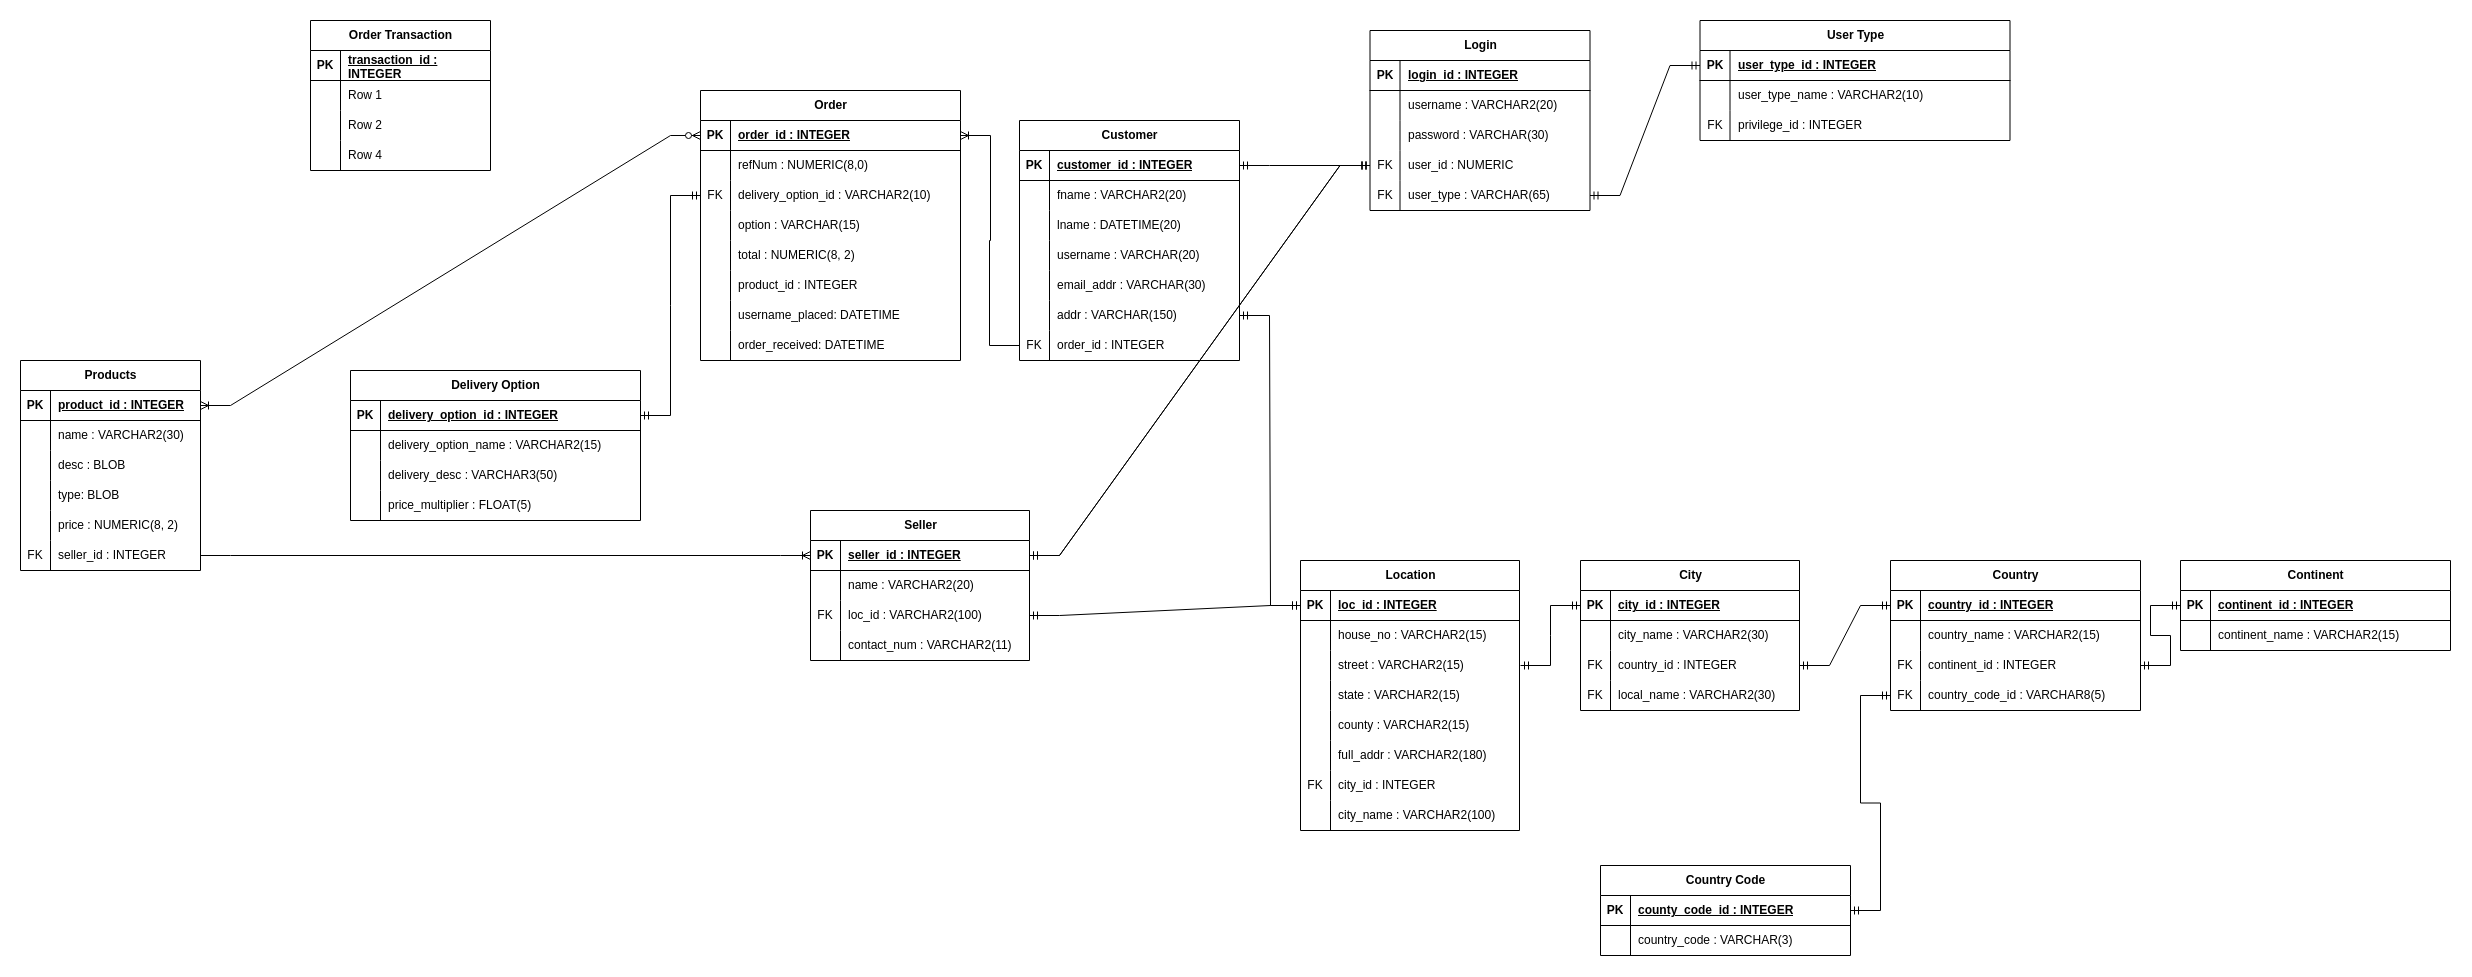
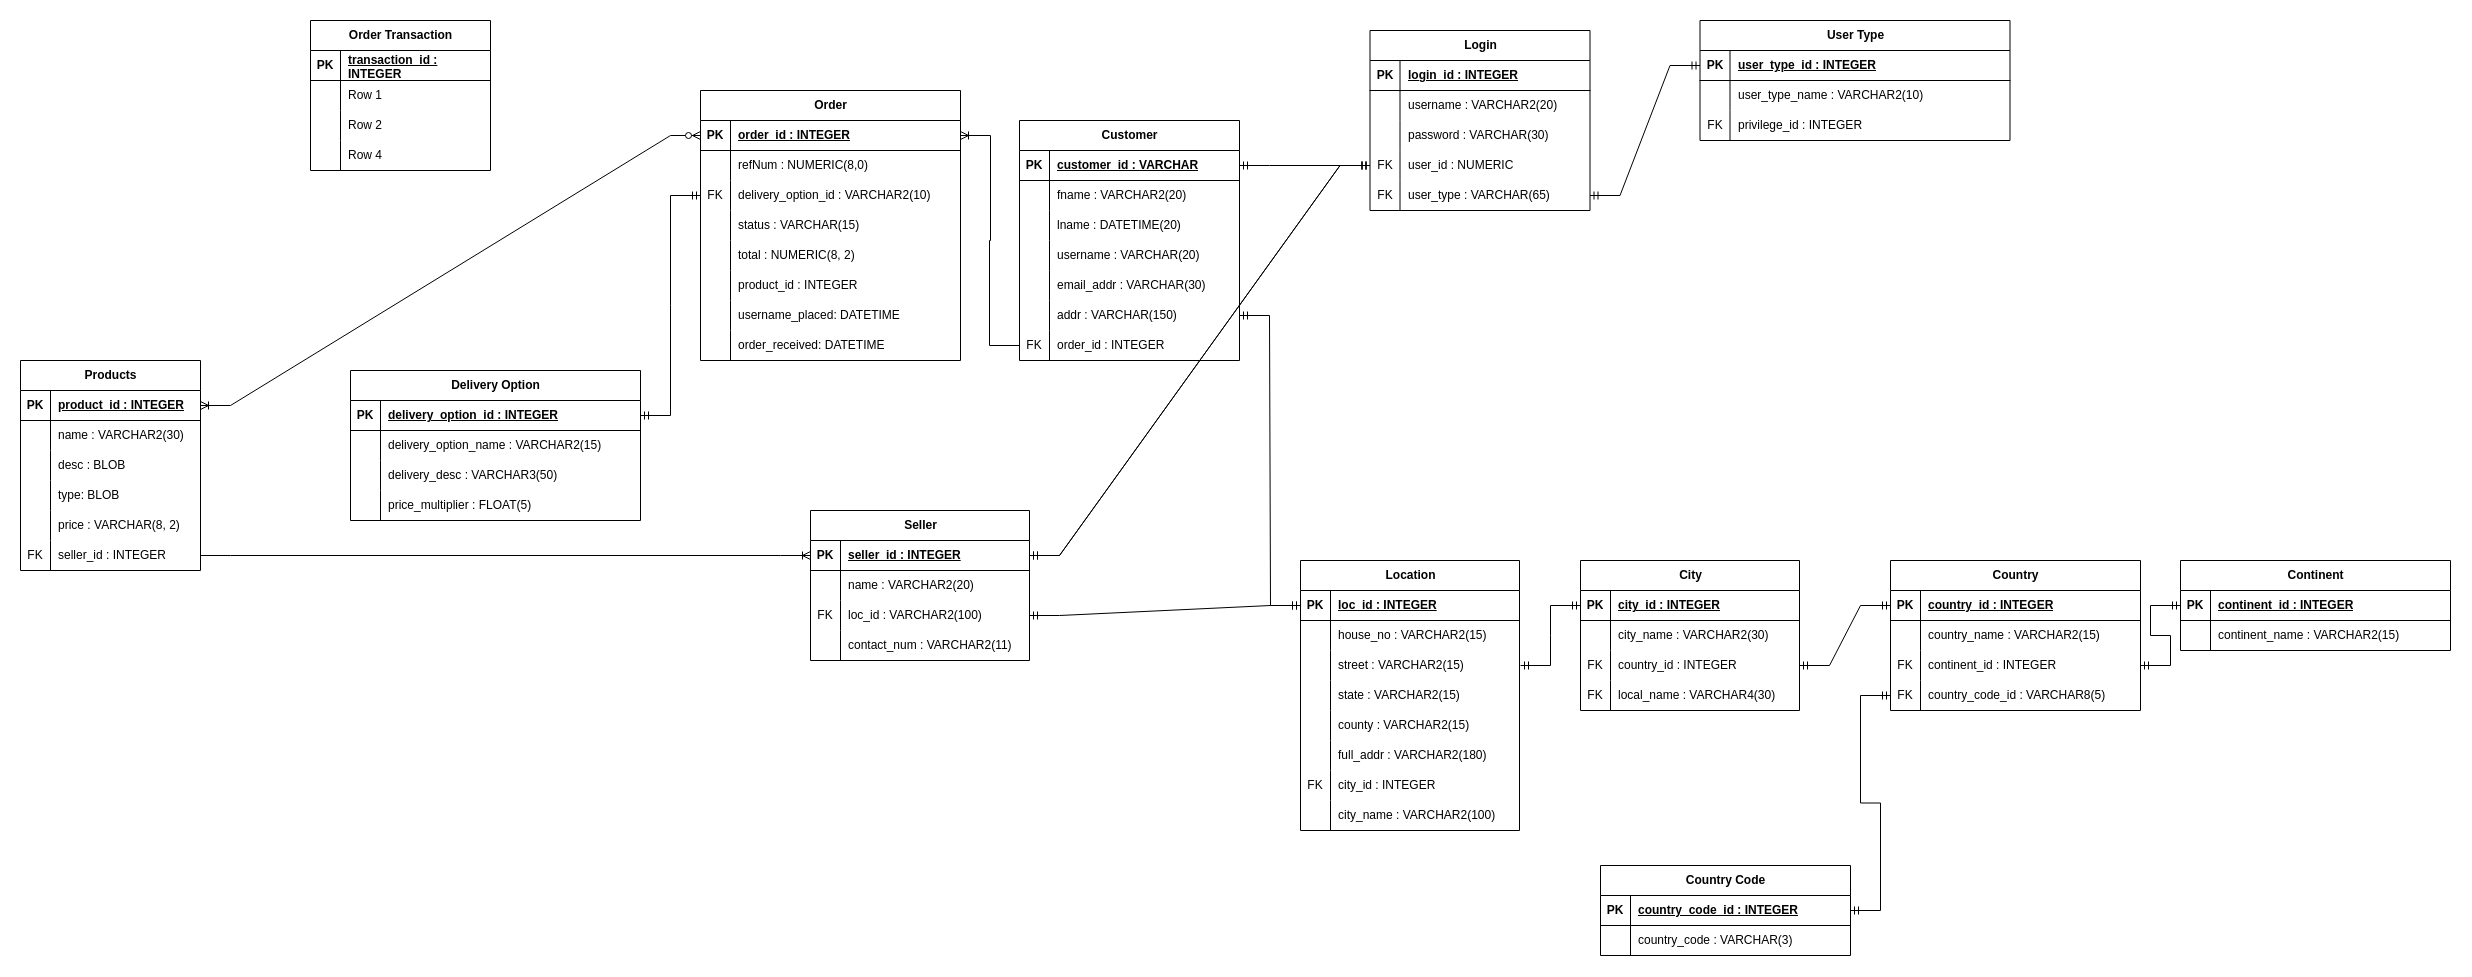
node "customer_id : INTEGER": label "customer_id : INTEGER" -> "customer_id : VARCHAR"
node "option : VARCHAR(15)": label "option : VARCHAR(15)" -> "status : VARCHAR(15)"
node "price : NUMERIC(8, 2)": label "price : NUMERIC(8, 2)" -> "price : VARCHAR(8, 2)"
node "local_name : VARCHAR2(30)": label "local_name : VARCHAR2(30)" -> "local_name : VARCHAR4(30)"
node "county_code_id : INTEGER": label "county_code_id : INTEGER" -> "country_code_id : INTEGER"
